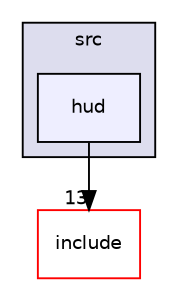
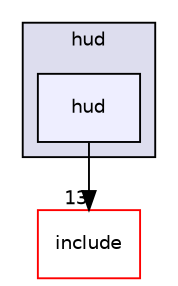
cluster "src": label "src" -> "hud"
